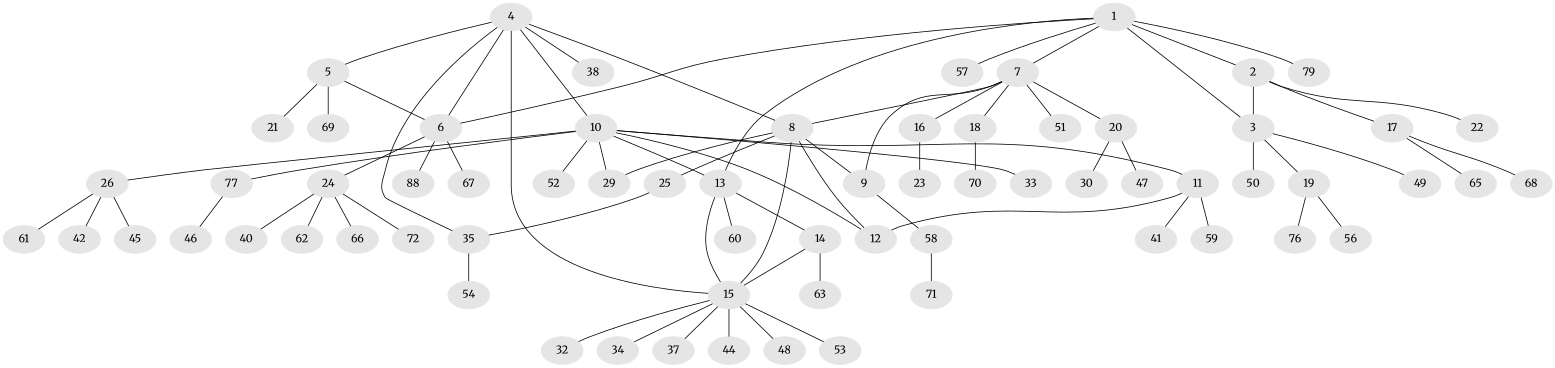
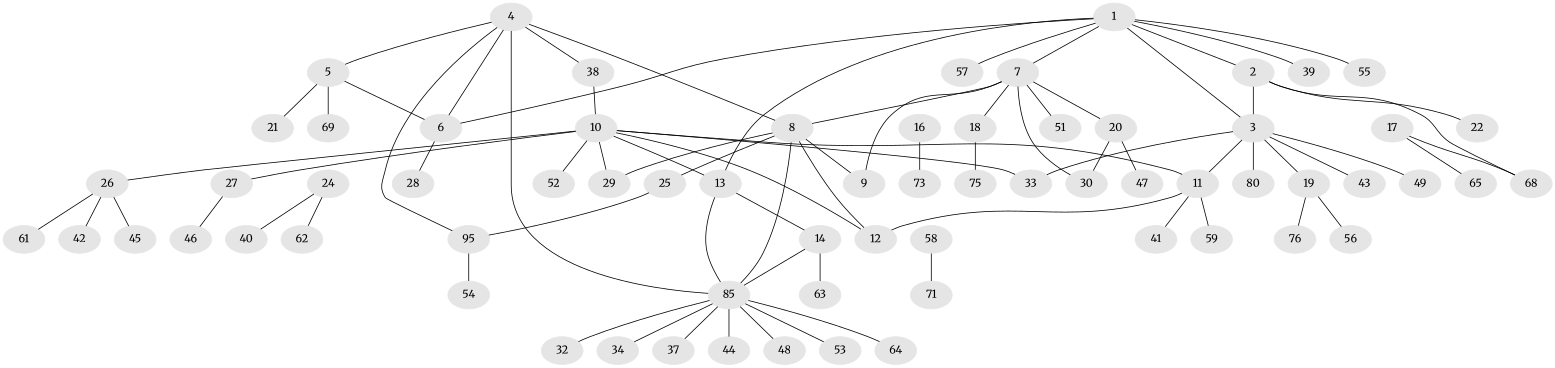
edge "4" -- "10": now "38" -- "10"
node "79": label "79" -> "39"
node "55": added
edge "7" -- "16": now "7" -- "30"
edge "2" -- "17": now "2" -- "68"
edge "3" -- "33": added
edge "3" -- "11": added
edge "6" -- "24": removed
node "77": label "77" -> "27"
node "88": label "88" -> "28"
node "67": removed
node "23": label "23" -> "73"
node "70": label "70" -> "75"
node "50": label "50" -> "80"
node "43": added
edge "9" -- "58": removed
node "66": removed
node "72": removed
node "35": label "35" -> "95"
node "60": removed
node "15": label "15" -> "85"
node "64": added
